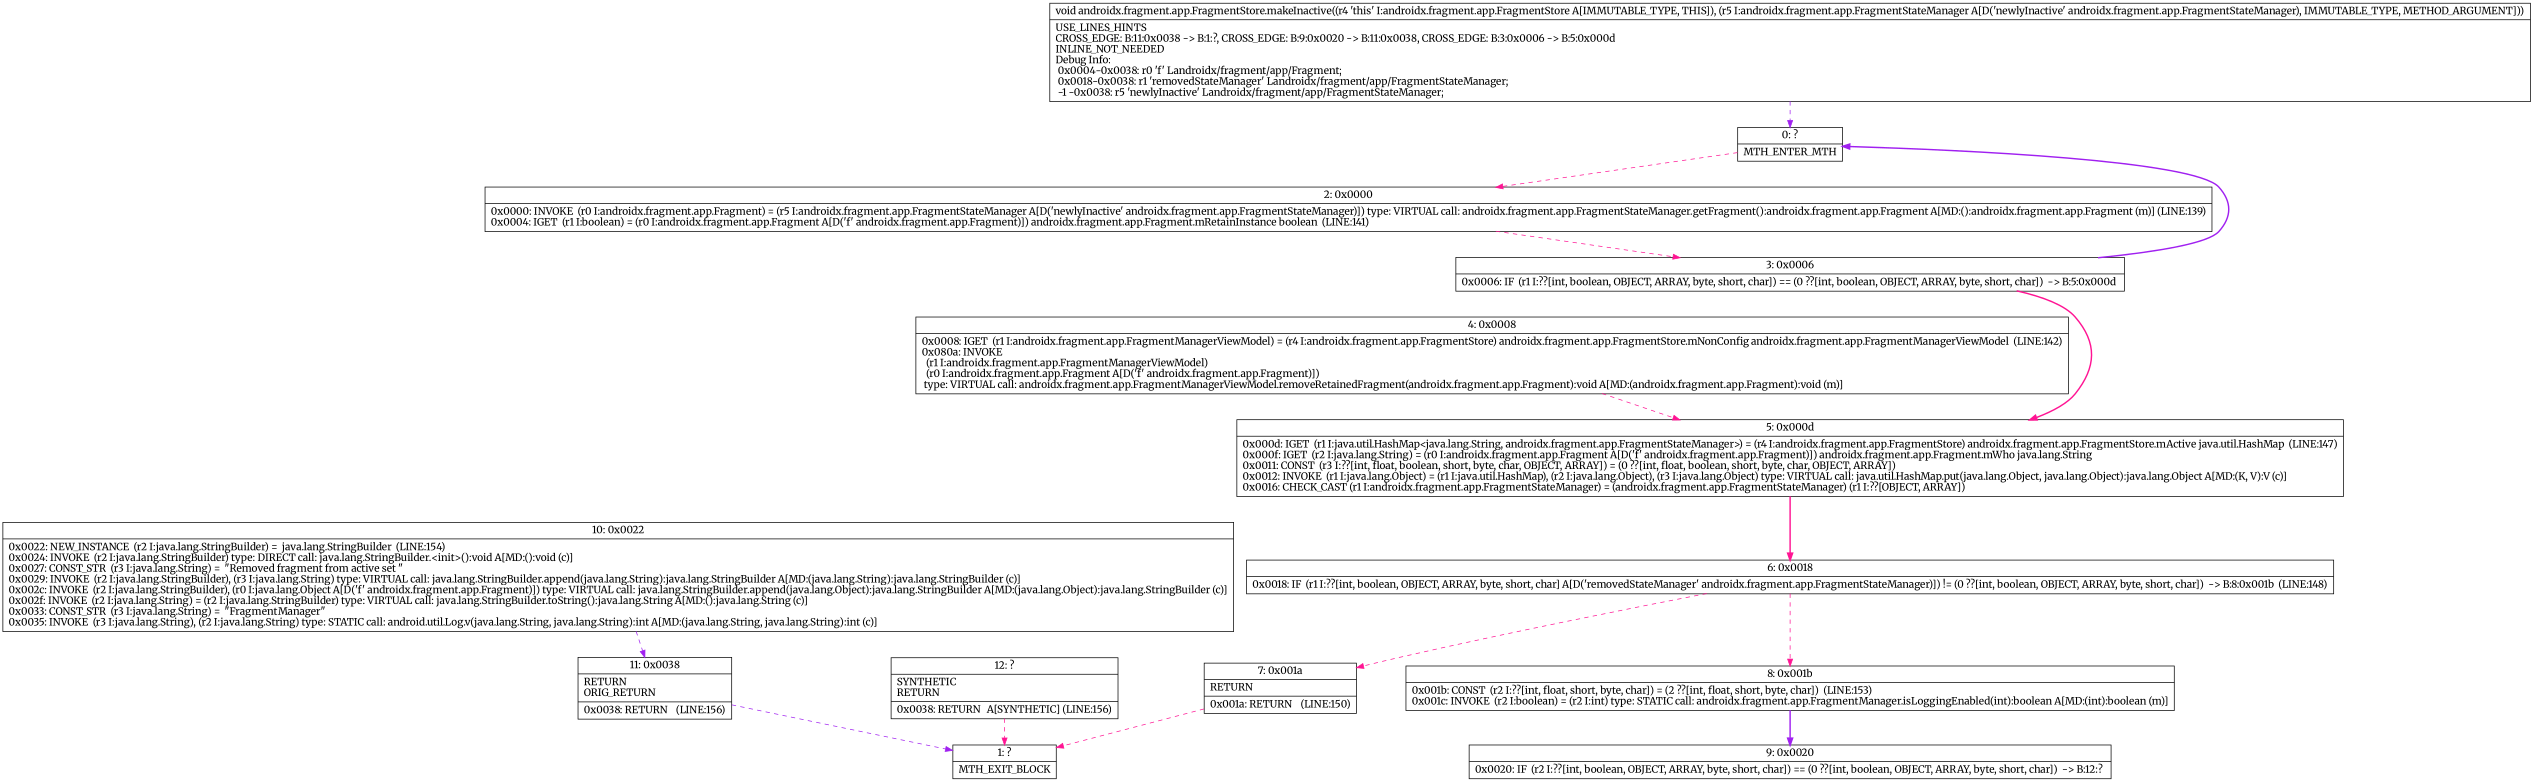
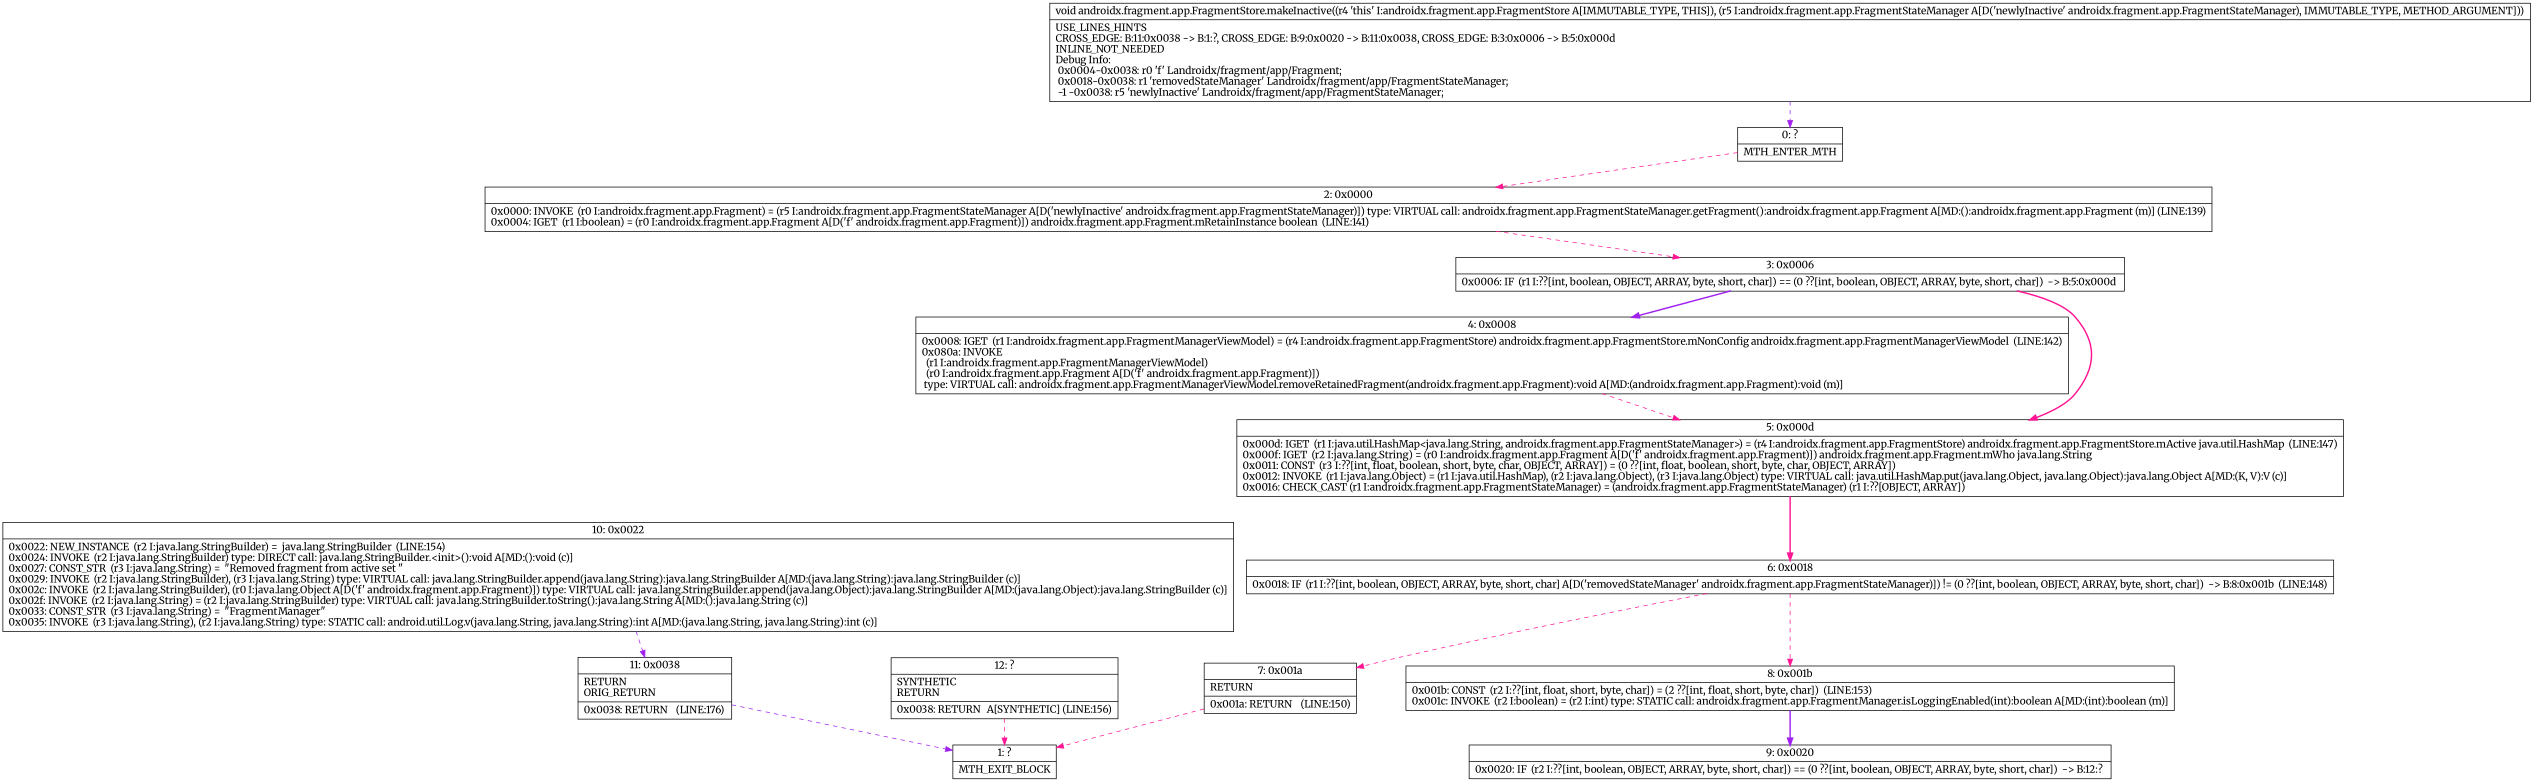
edge "3: 0x0006" -> "0: ?": now "3: 0x0006" -> "4: 0x0008"
node "11: 0x0038": text "0x0038: RETURN    (LINE:156)" -> "0x0038: RETURN    (LINE:176)"
